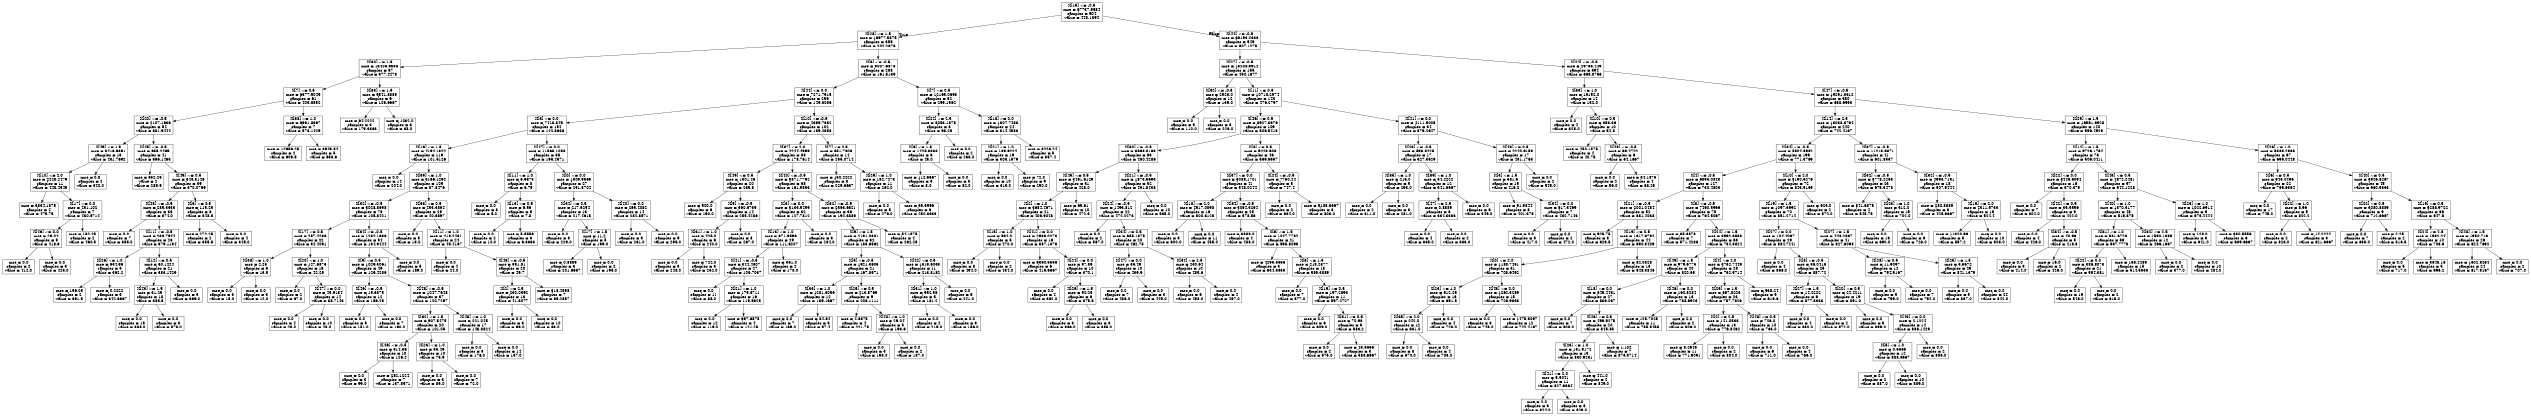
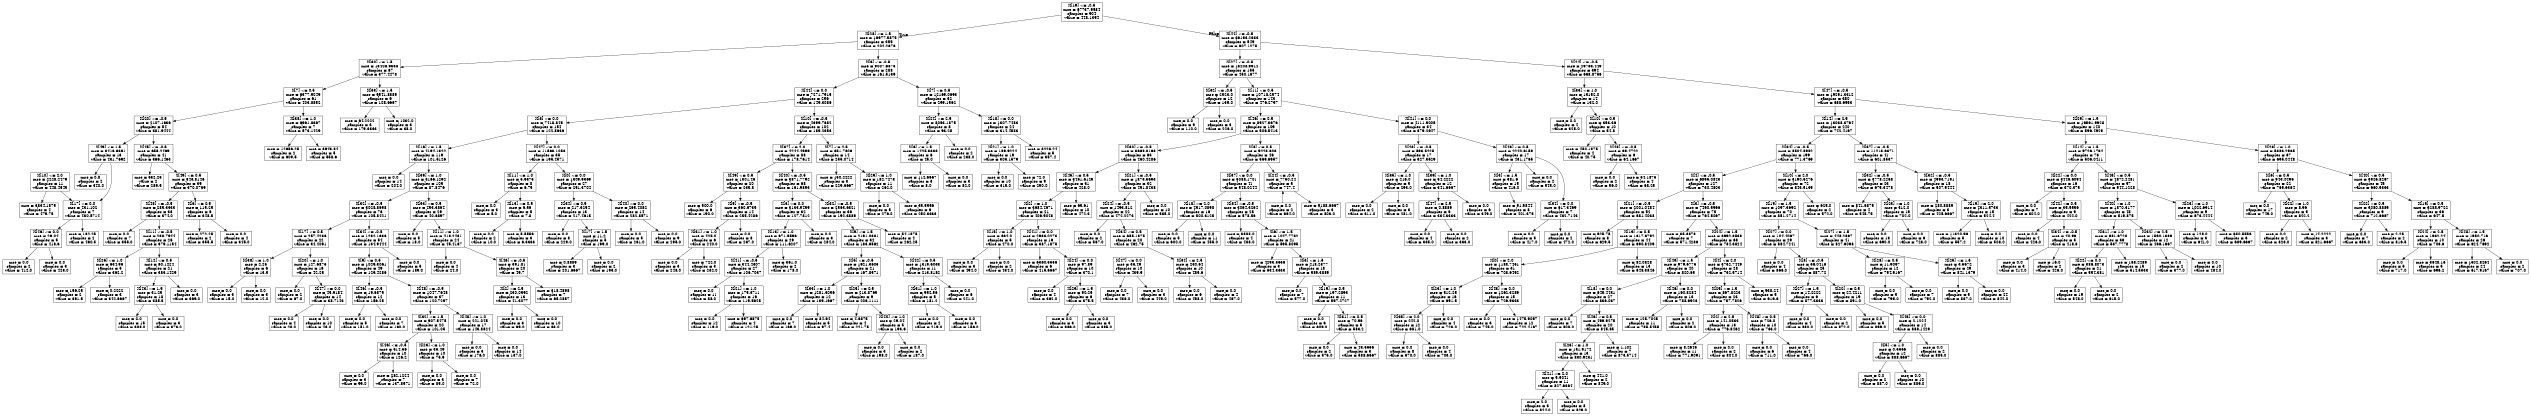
edge "X[49] <= 1.5 mse = 3416.6391 samples = 13 value = 431.7692" -> "X[10] <= 2.0 mse = 2228.2479 samples = 11 value = 448.4545": now "X[49] <= 1.5 mse = 3416.6391 samples = 13 value = 431.7692" -> "X[17] <= 0.0 mse = 431.102 samples = 7 value = 430.5714"
edge "X[3] <= 1.5 mse = 581.6 samples = 15 value = 416.0" -> "X[34] <= 0.0 mse = 617.3469 samples = 7 value = 432.7143": now "X[43] <= 0.5 mse = 2240.6159 samples = 17 value = 431.1765" -> "X[34] <= 0.0 mse = 617.3469 samples = 7 value = 432.7143"
edge "X[24] <= -0.5 mse = 7750.24 samples = 5 value = 747.4" -> "mse = 0.0 samples = 2 value = 664.0": reversed
edge "X[34] <= 0.5 mse = 655.1875 samples = 20 value = 462.75" -> "X[47] <= 0.0 mse = 35.49 samples = 10 value = 439.9": removed
